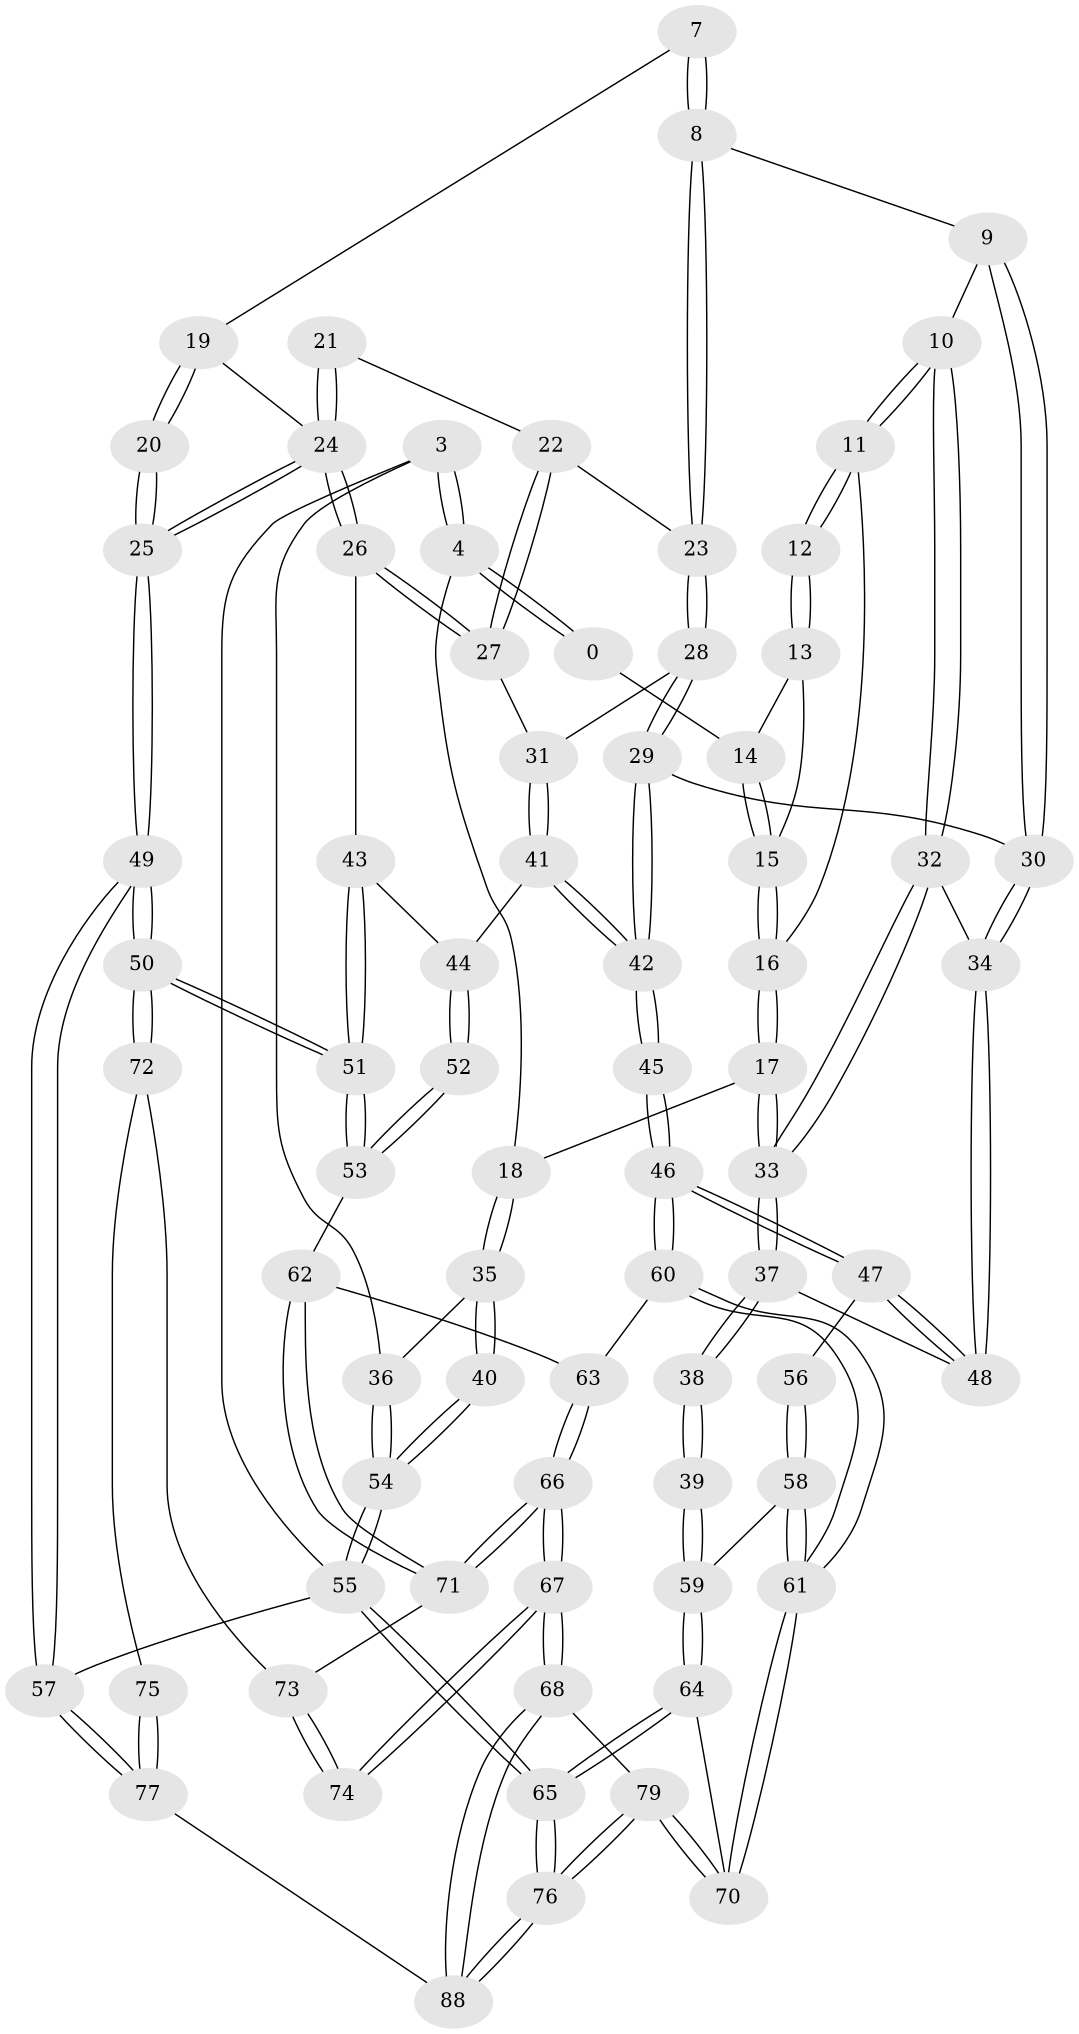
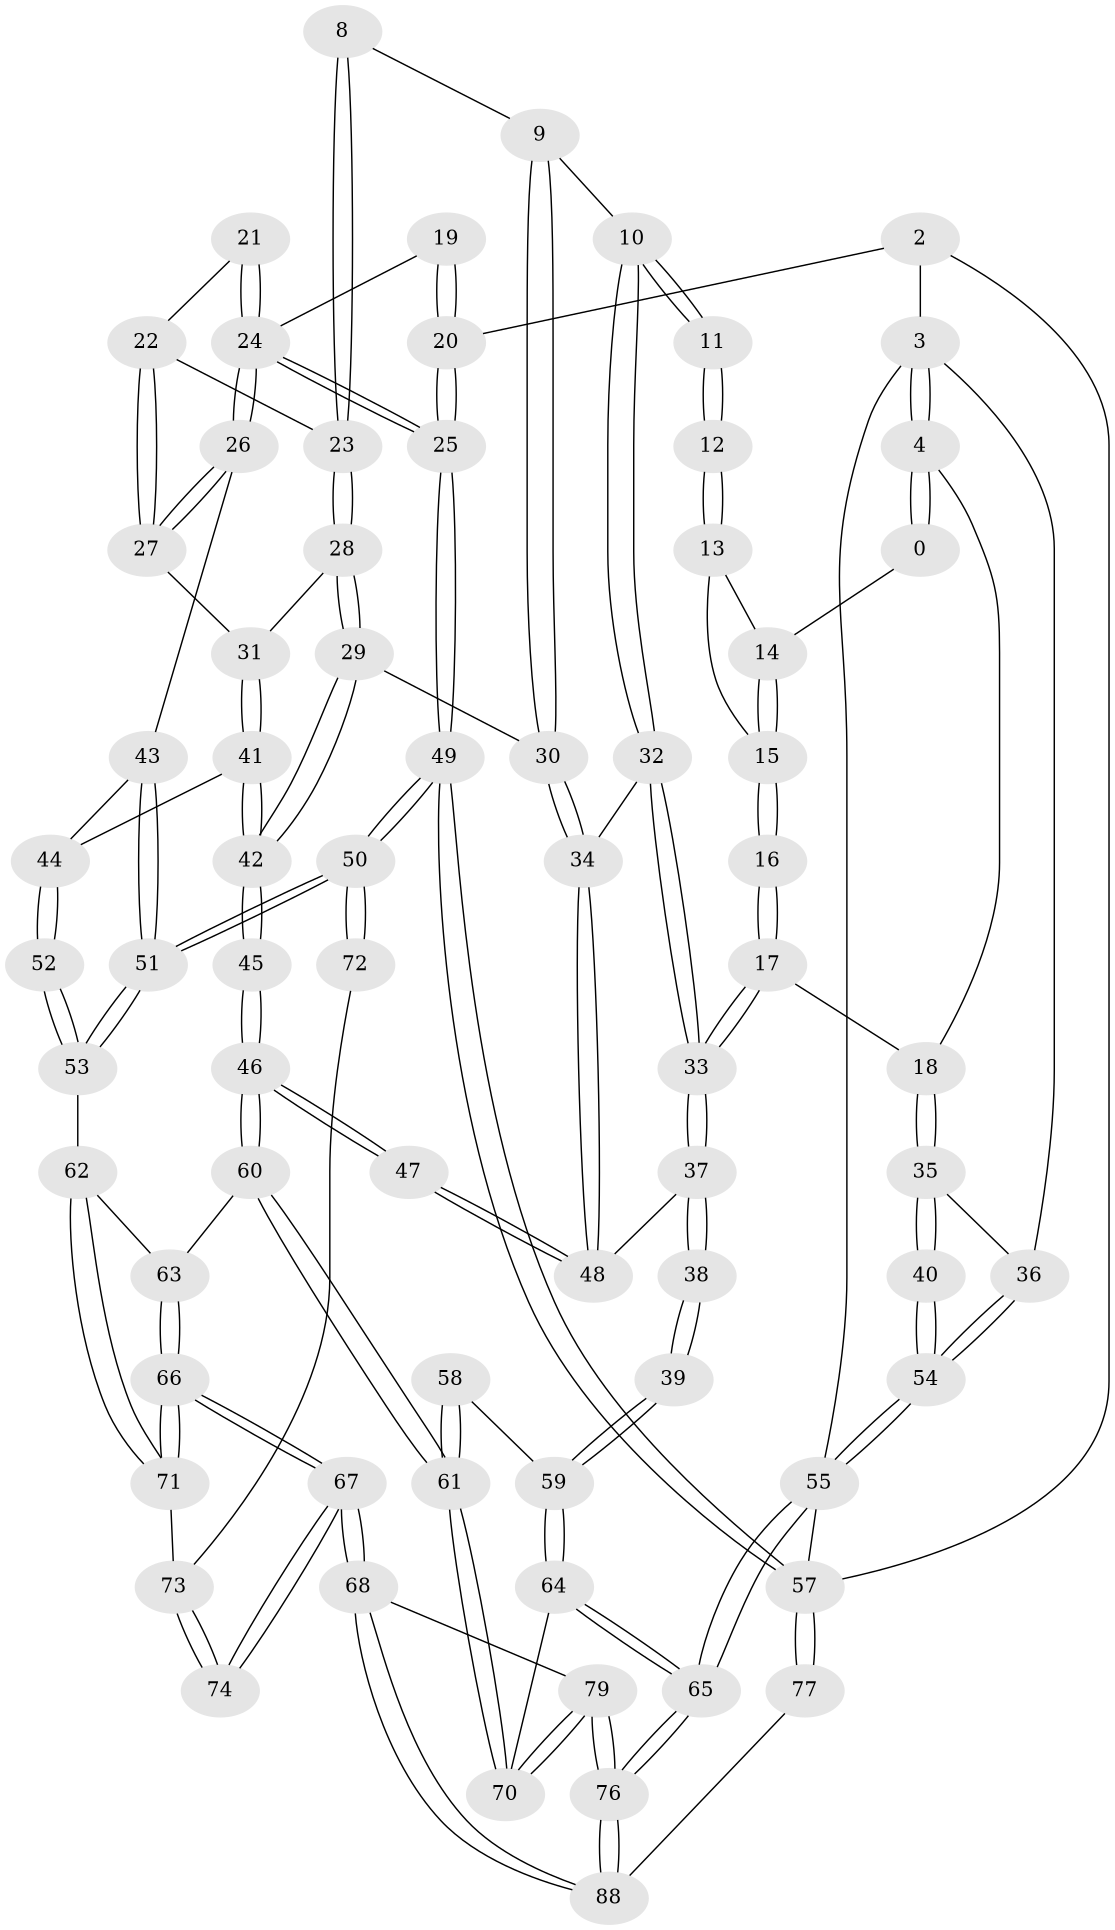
node "7": removed
node "2": added
edge "11" -- "16": removed
node "56": removed
node "75": removed
